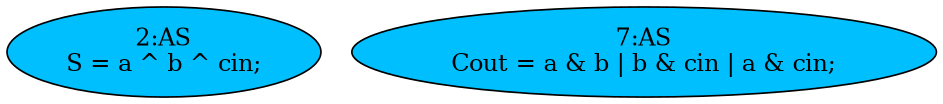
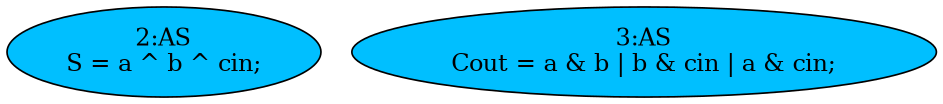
node "7:AS Cout = a & b | b & cin | a & cin;": label "7:AS Cout = a & b | b & cin | a & cin;" -> "3:AS Cout = a & b | b & cin | a & cin;"
